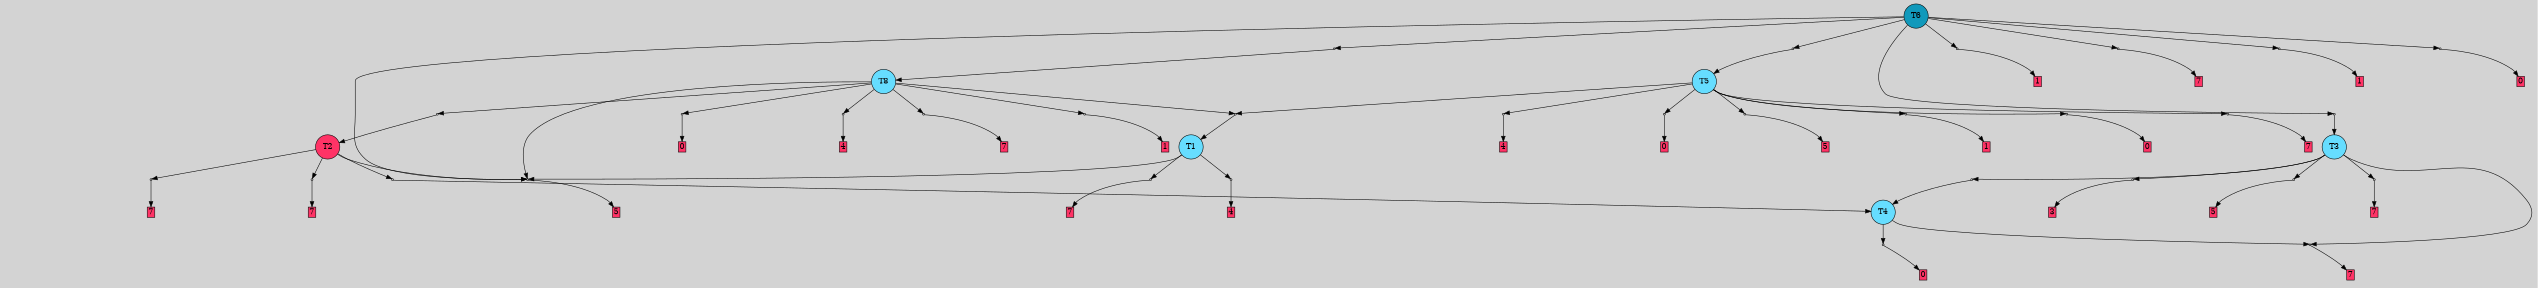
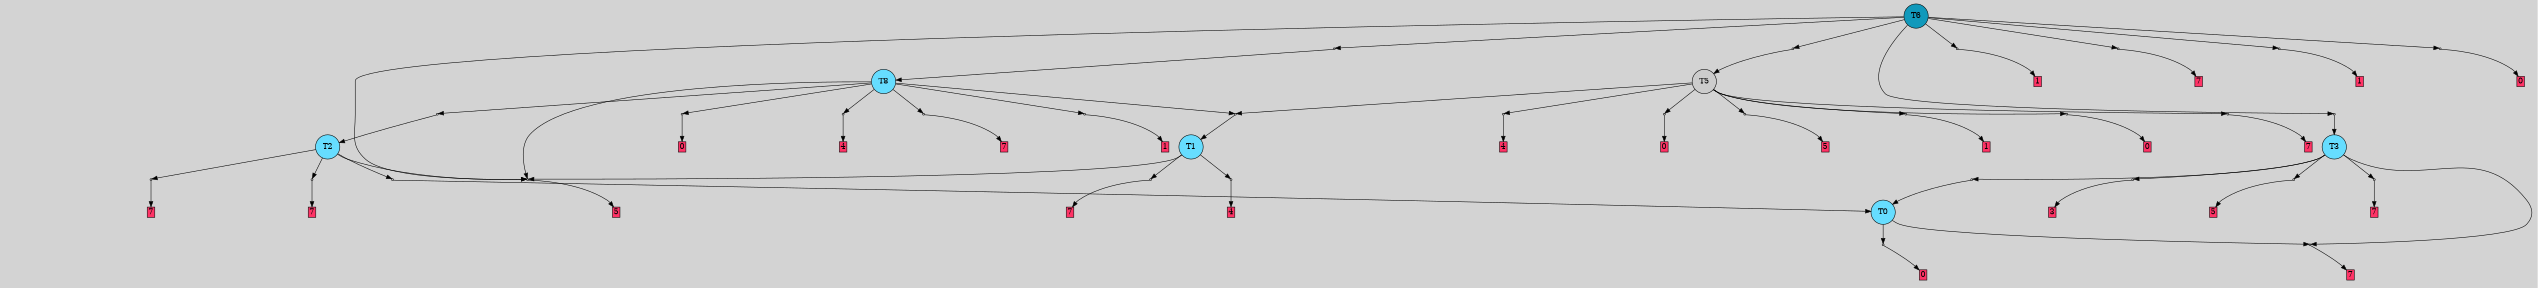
node "T5": fillcolor #66ddff -> #cccccc
node "T2": fillcolor #ff3366 -> #66ddff
node "T4": label "T4" -> "T0"
